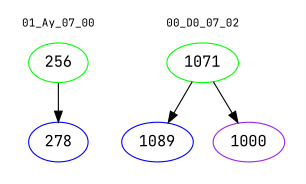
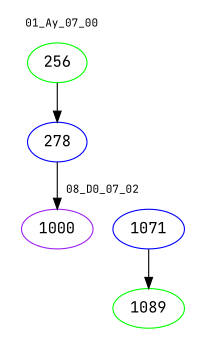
cluster "00_D0_07_02": label "00_D0_07_02" -> "08_D0_07_02"
node "1071": color green -> blue
edge "1071" -> "1000": now "278" -> "1000"
node "1089": color blue -> green
